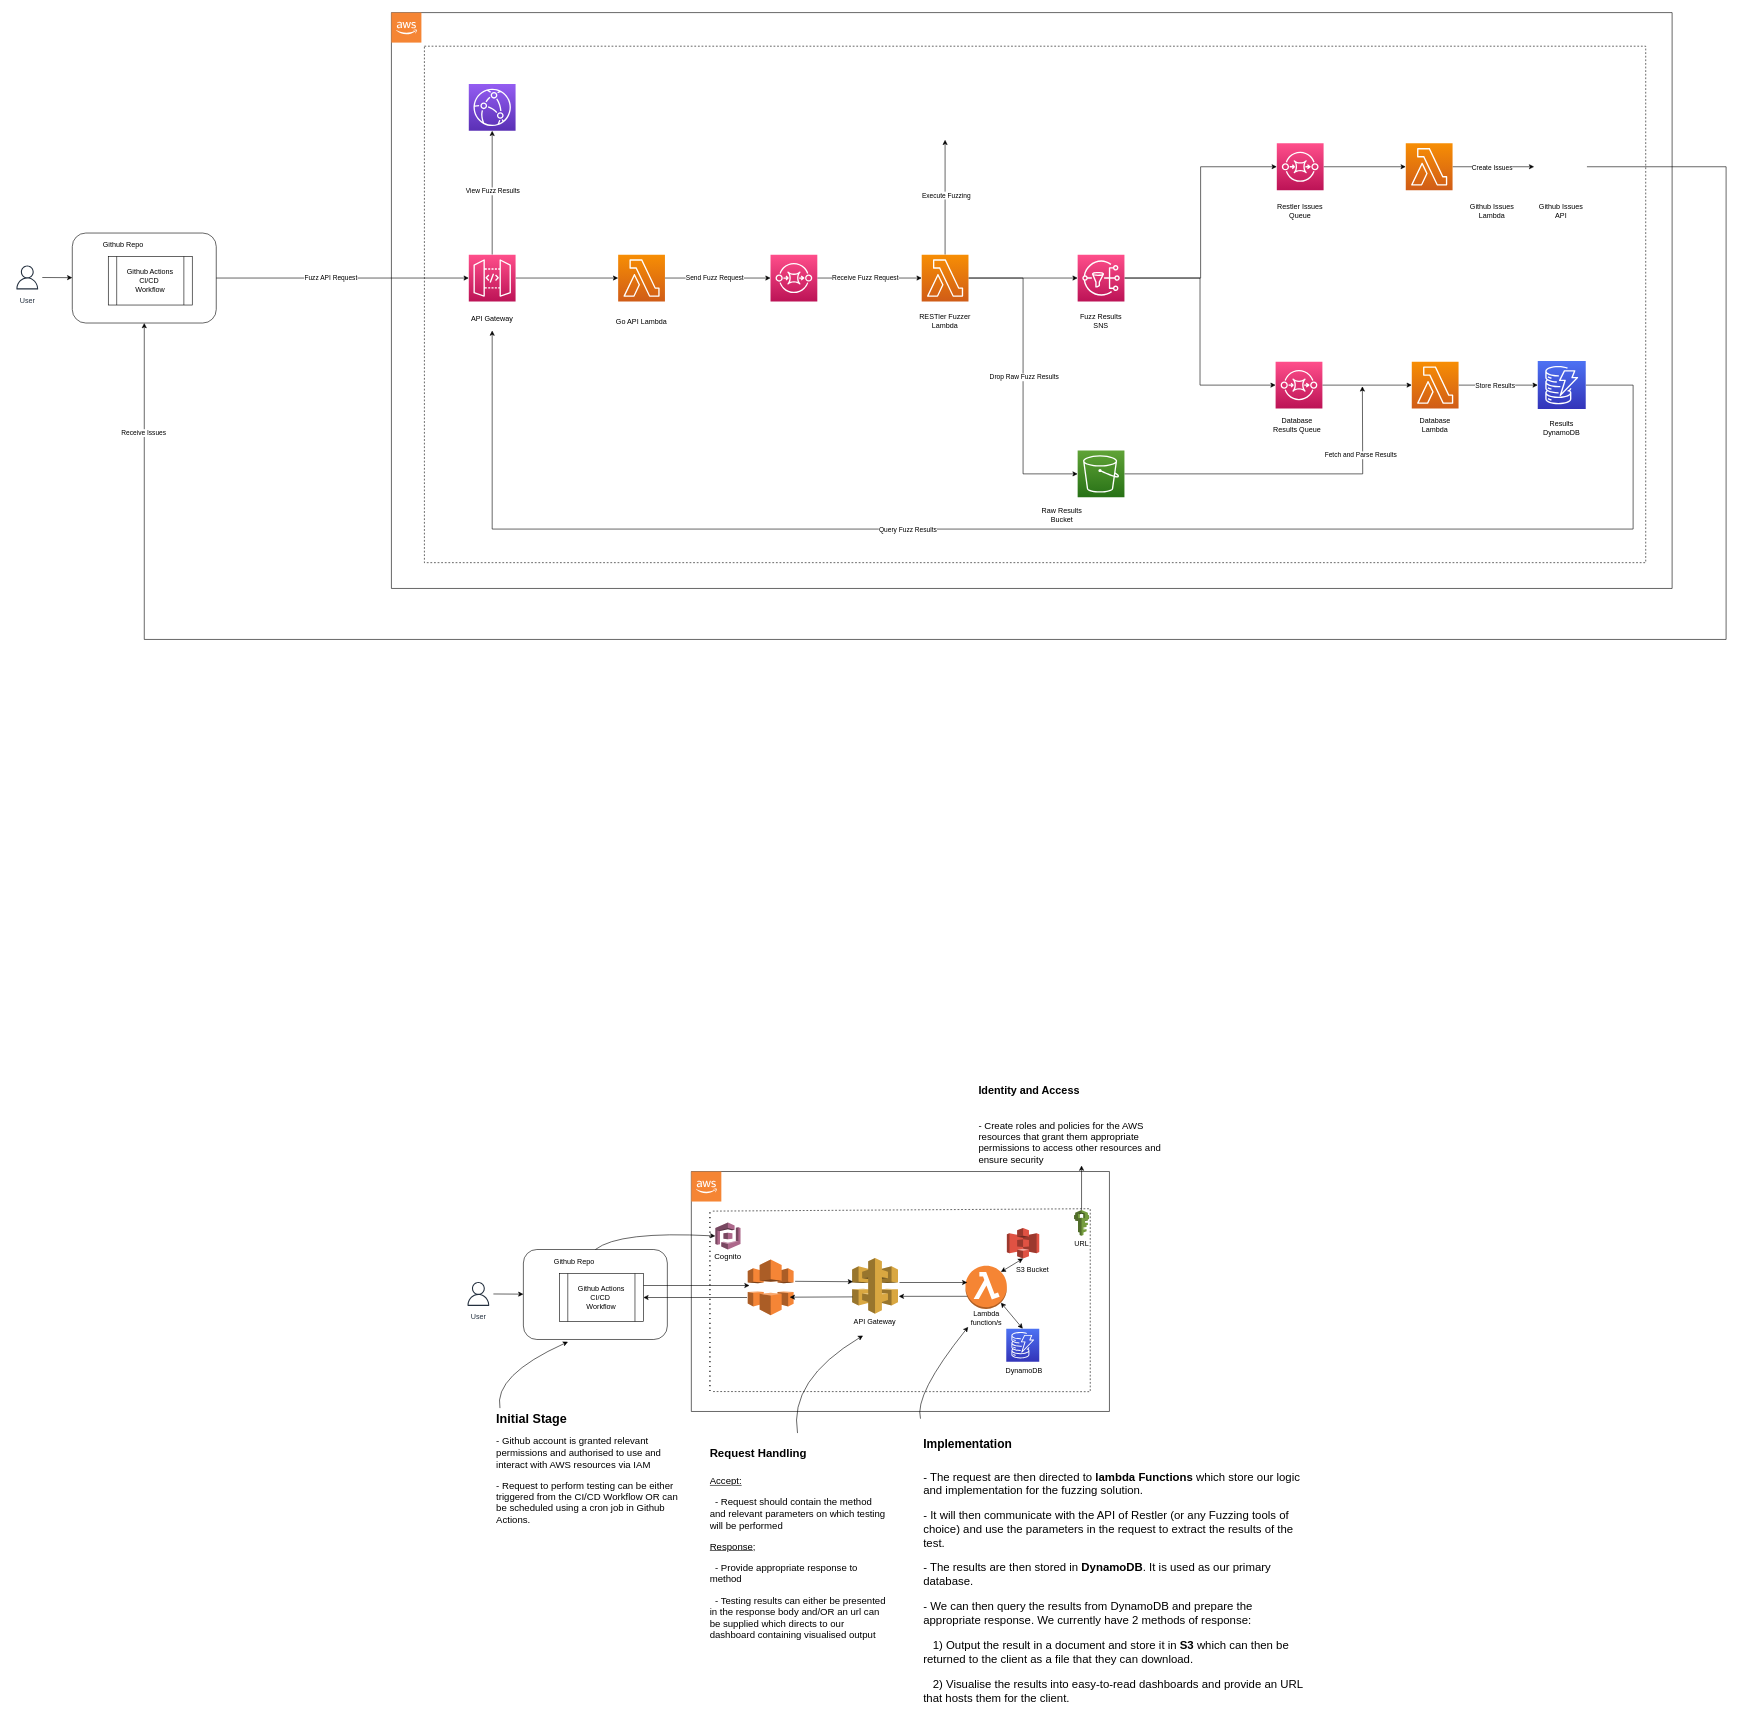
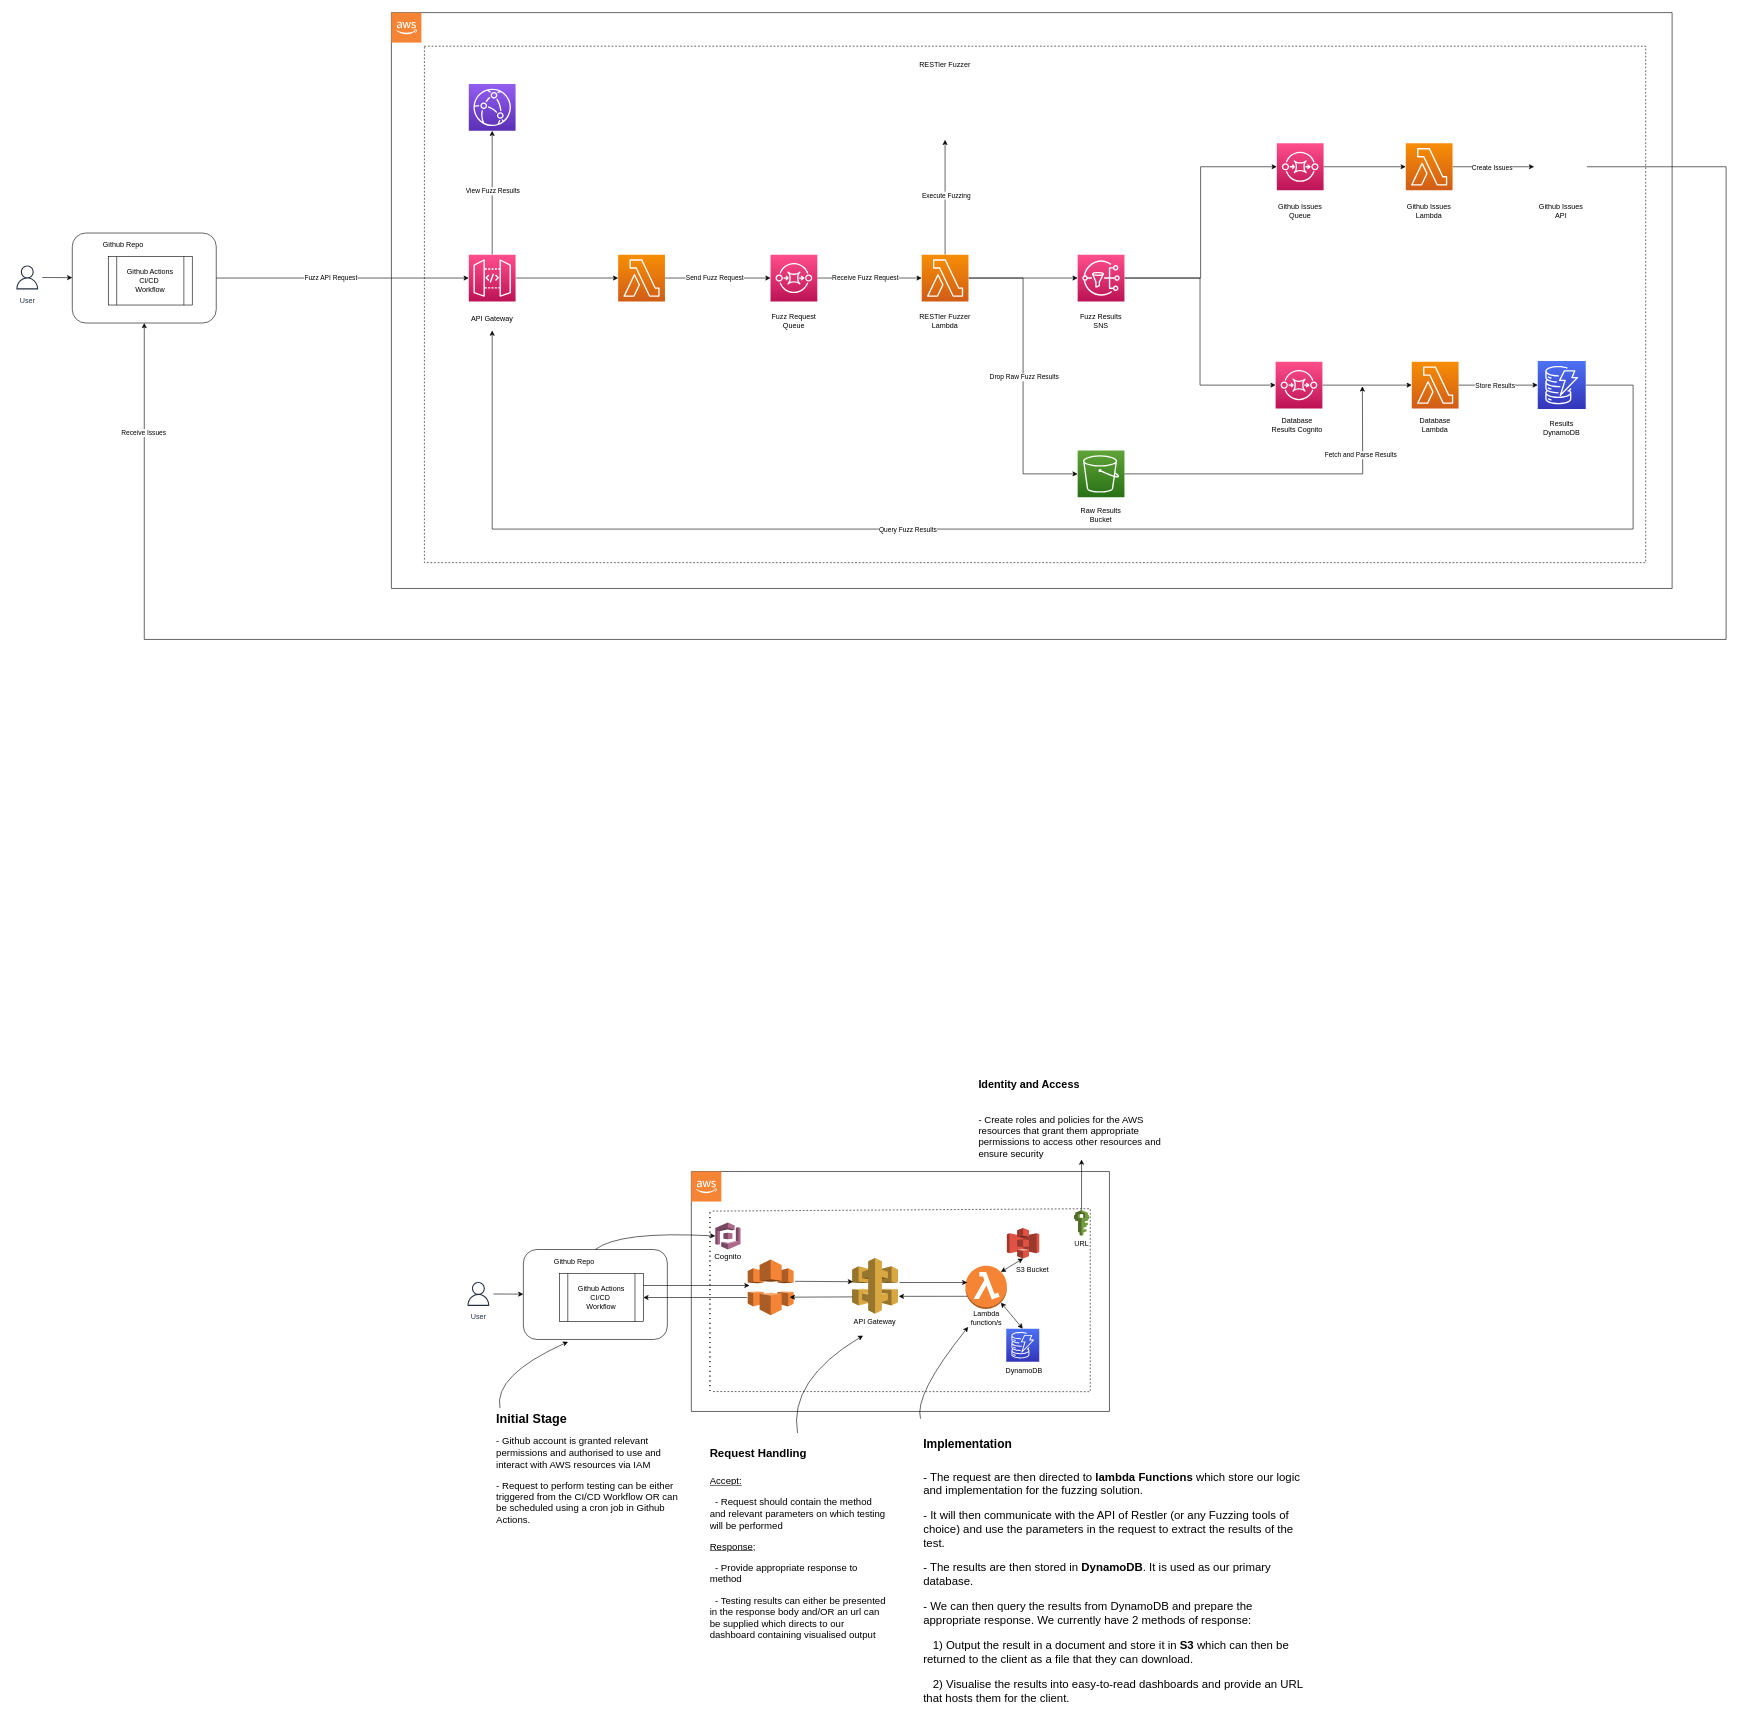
node "RESTler Fuzzer": added
node "Restler Issues Queue": label "Restler Issues Queue" -> "Github Issues Queue"
node "Github Issues Lambda": moved (1493, 211) -> (1430, 211)
node "Go API Lambda": removed
node "Fuzz Request Queue": added
node "Database Results Queue": label "Database Results Queue" -> "Database Results Cognito"
node "Raw Results Bucket": moved (1062, 515) -> (1101, 515)
node "Identity and Access- Create roles and policies for the AWS resources that grant them appropriate permissions to access other resources and ensure security": moved (1082, 1112) -> (1082, 1106)
